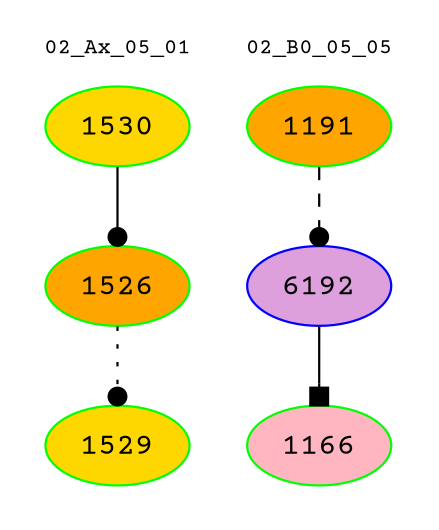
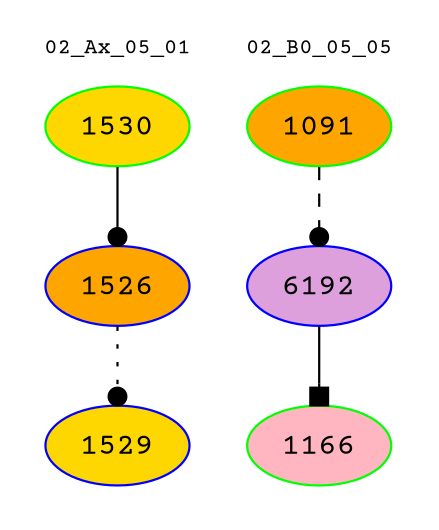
node "1191": label "1191" -> "1091"
node "1526": color green -> blue
node "1529": color green -> blue
